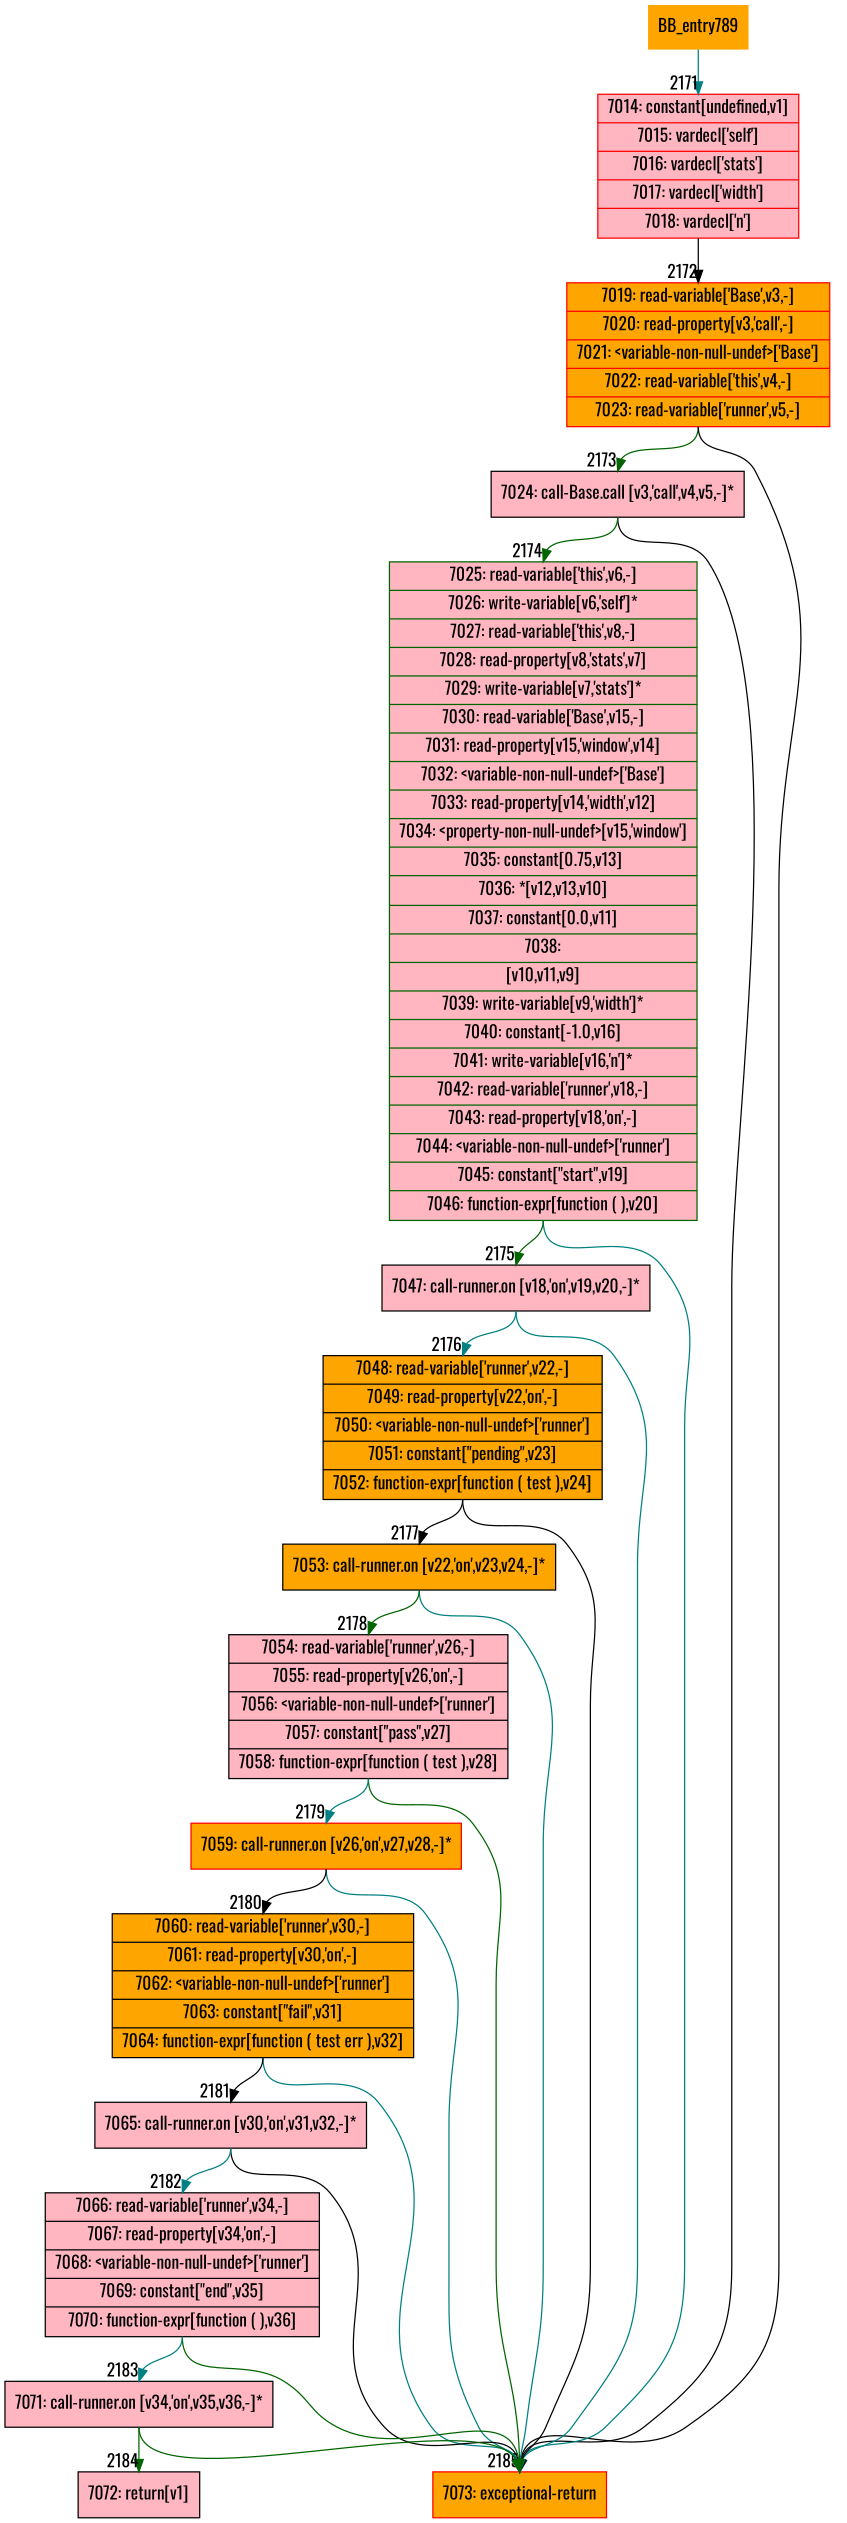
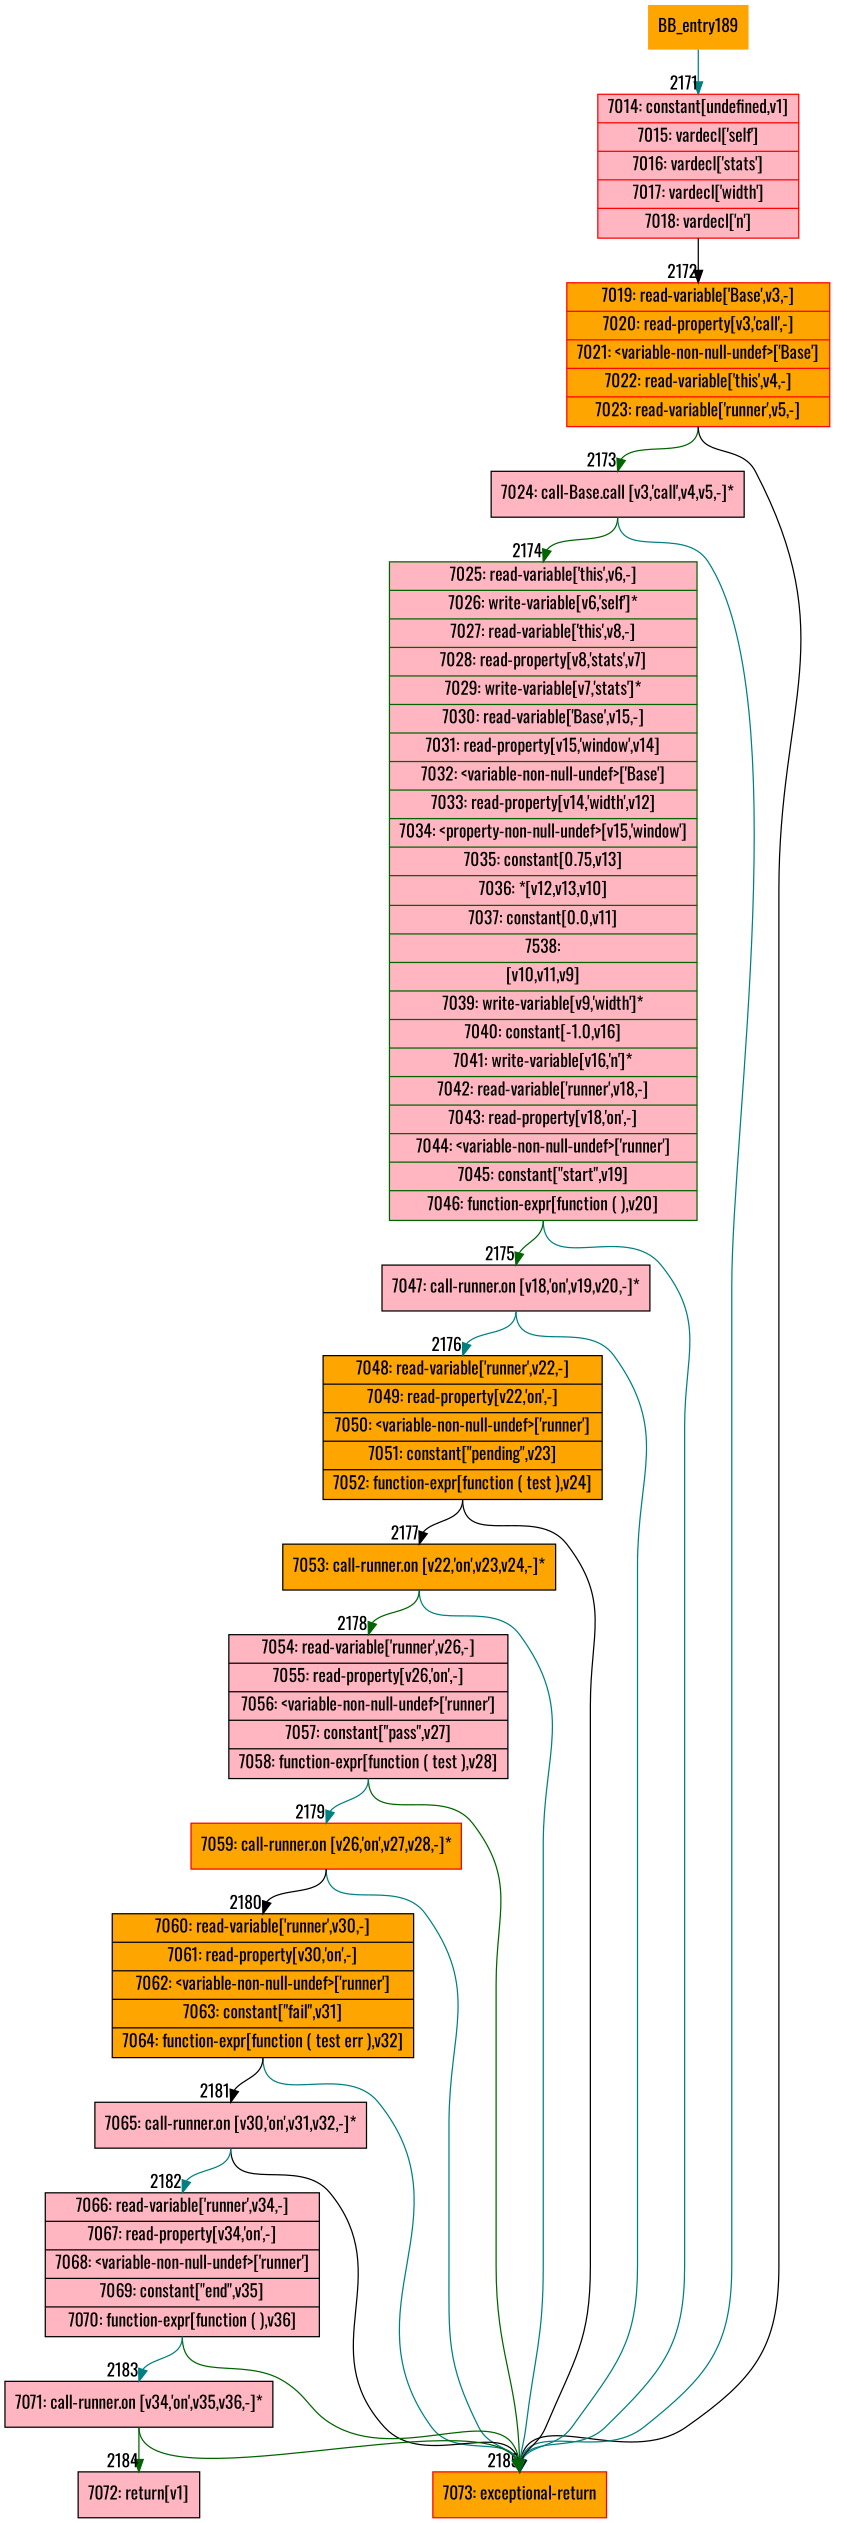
node "BB_entry789": label "BB_entry789" -> "BB_entry189"
node "7025: read-variable['this',v6,-]": text "7038:" -> "7538:"
edge "7024: call-Base.call [v3,'call',v4,v5,-]*" -> "7073: exceptional-return": color black -> teal
